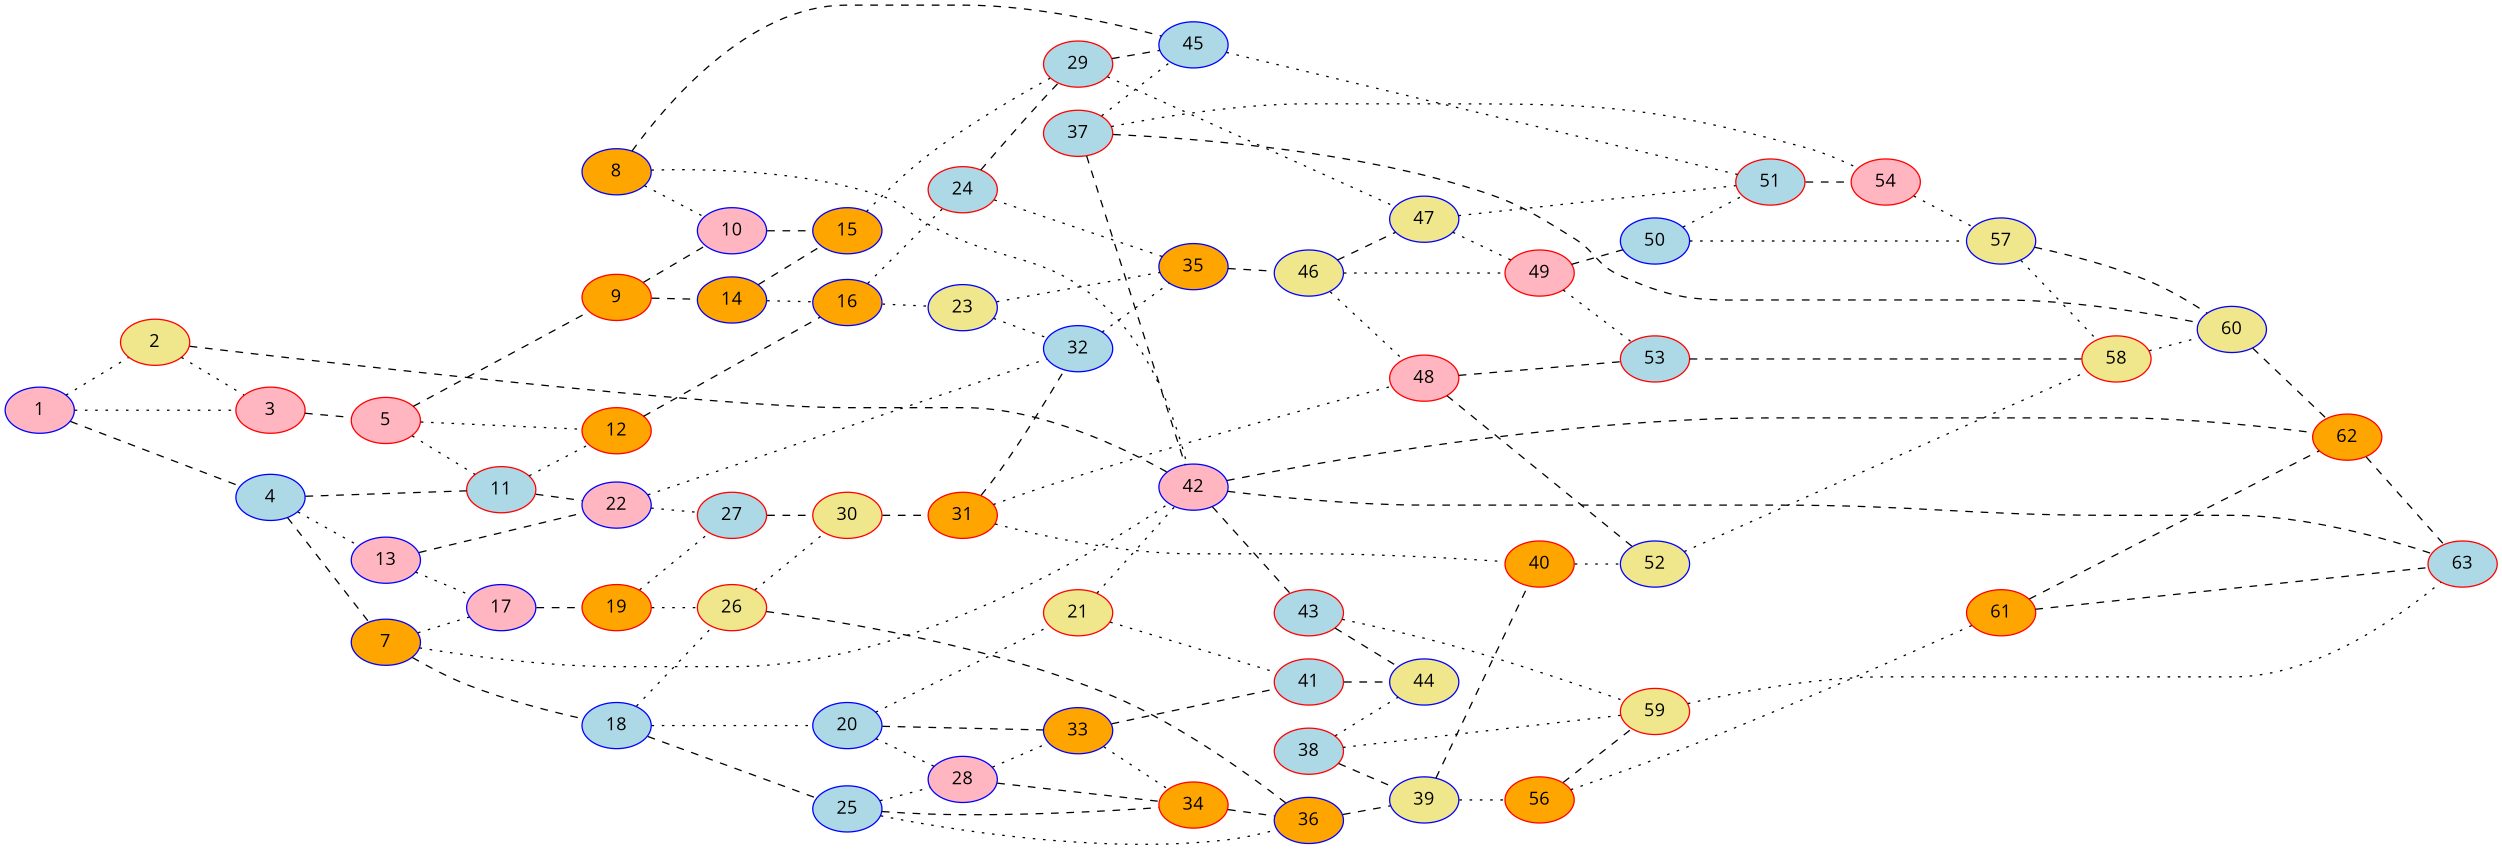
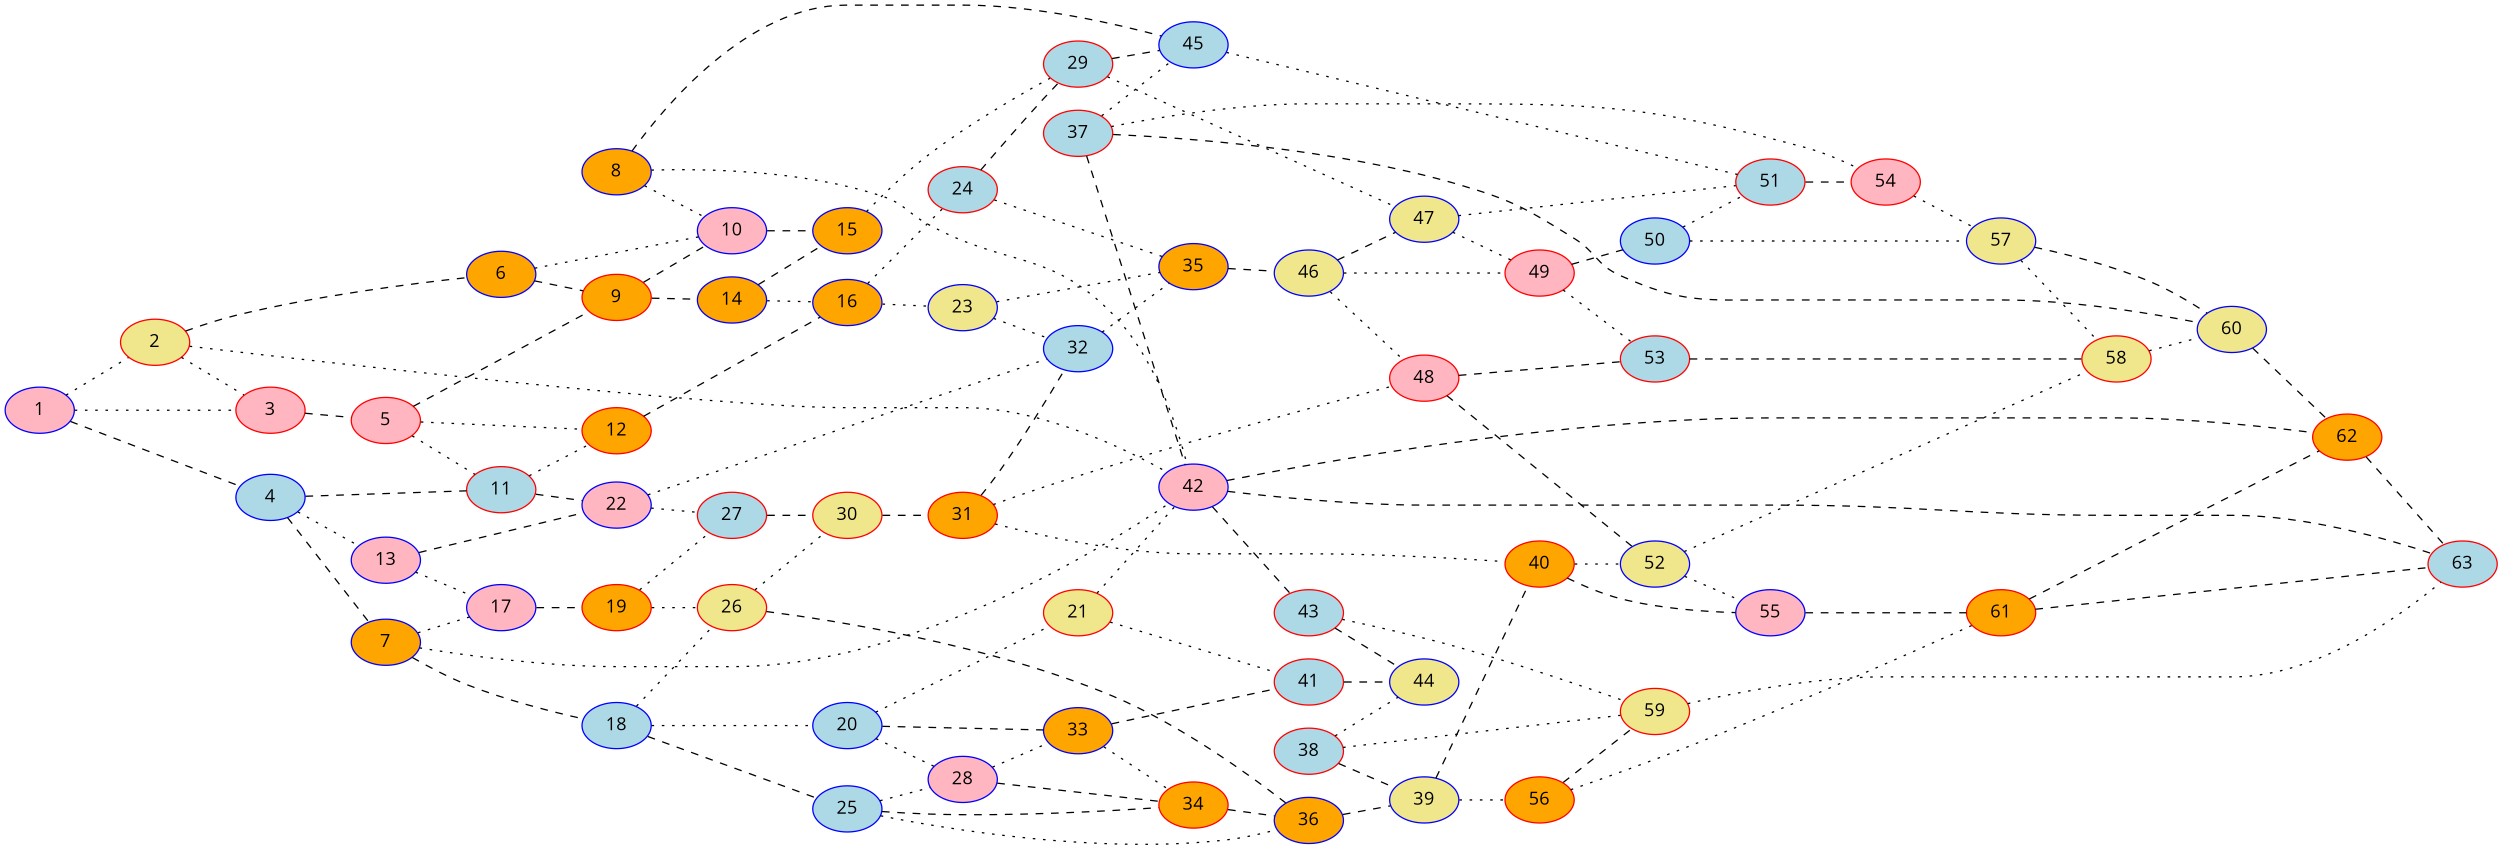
node "6": added
edge "2" -- "42": style dashed -> dotted
node "55": added
